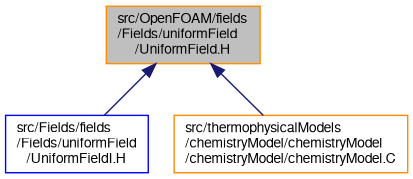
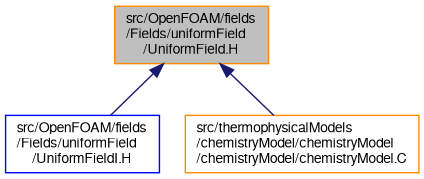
node "src/Fields/fields /Fields/uniformField /UniformFieldI.H": label "src/Fields/fields /Fields/uniformField /UniformFieldI.H" -> "src/OpenFOAM/fields /Fields/uniformField /UniformFieldI.H"
